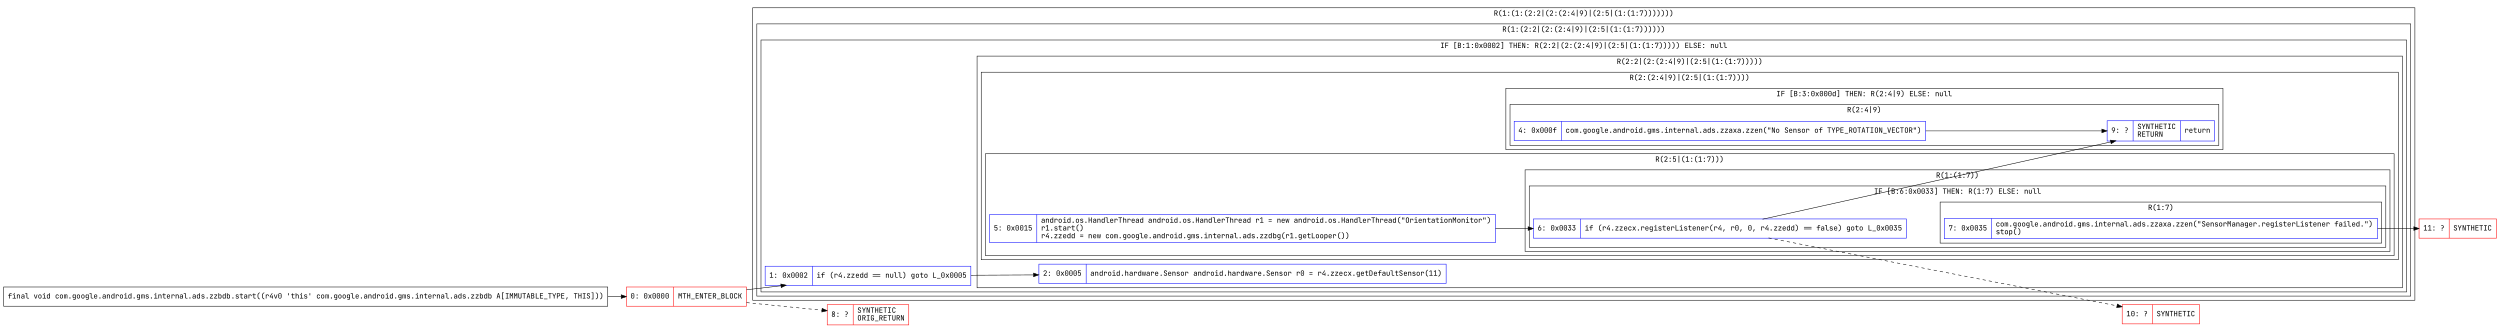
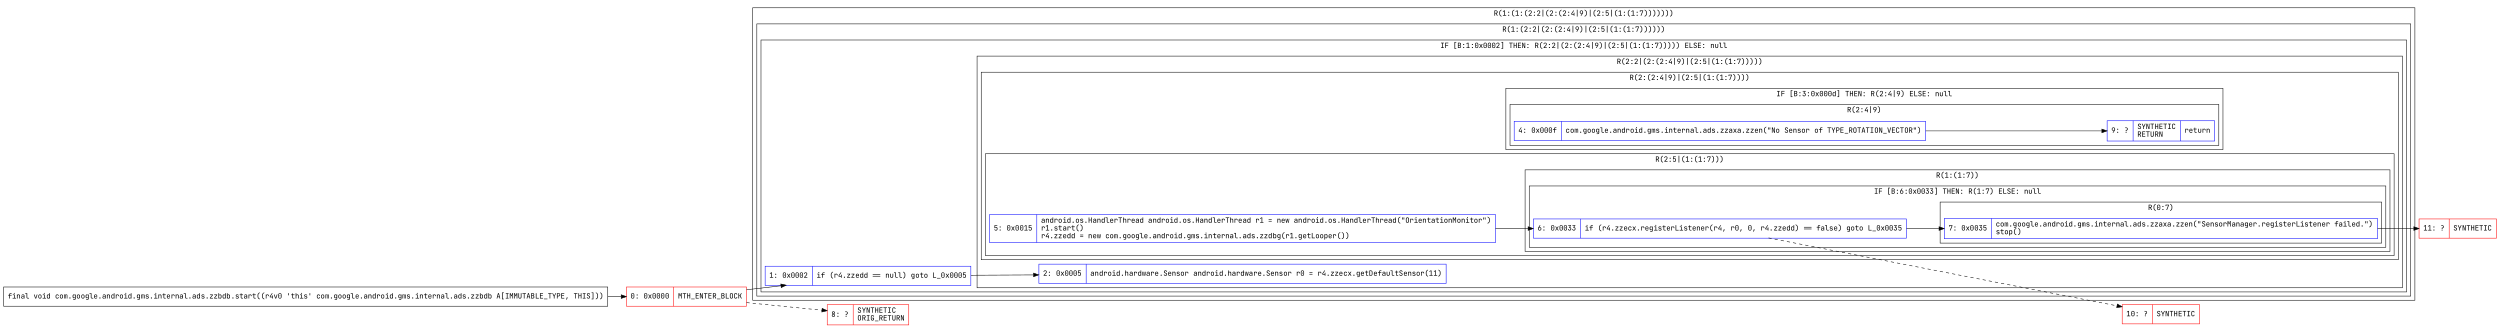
edge "6: 0x0033" -> "9: ?": now "6: 0x0033" -> "7: 0x0035"
cluster "R(1:7)": label "R(1:7)" -> "R(0:7)"
